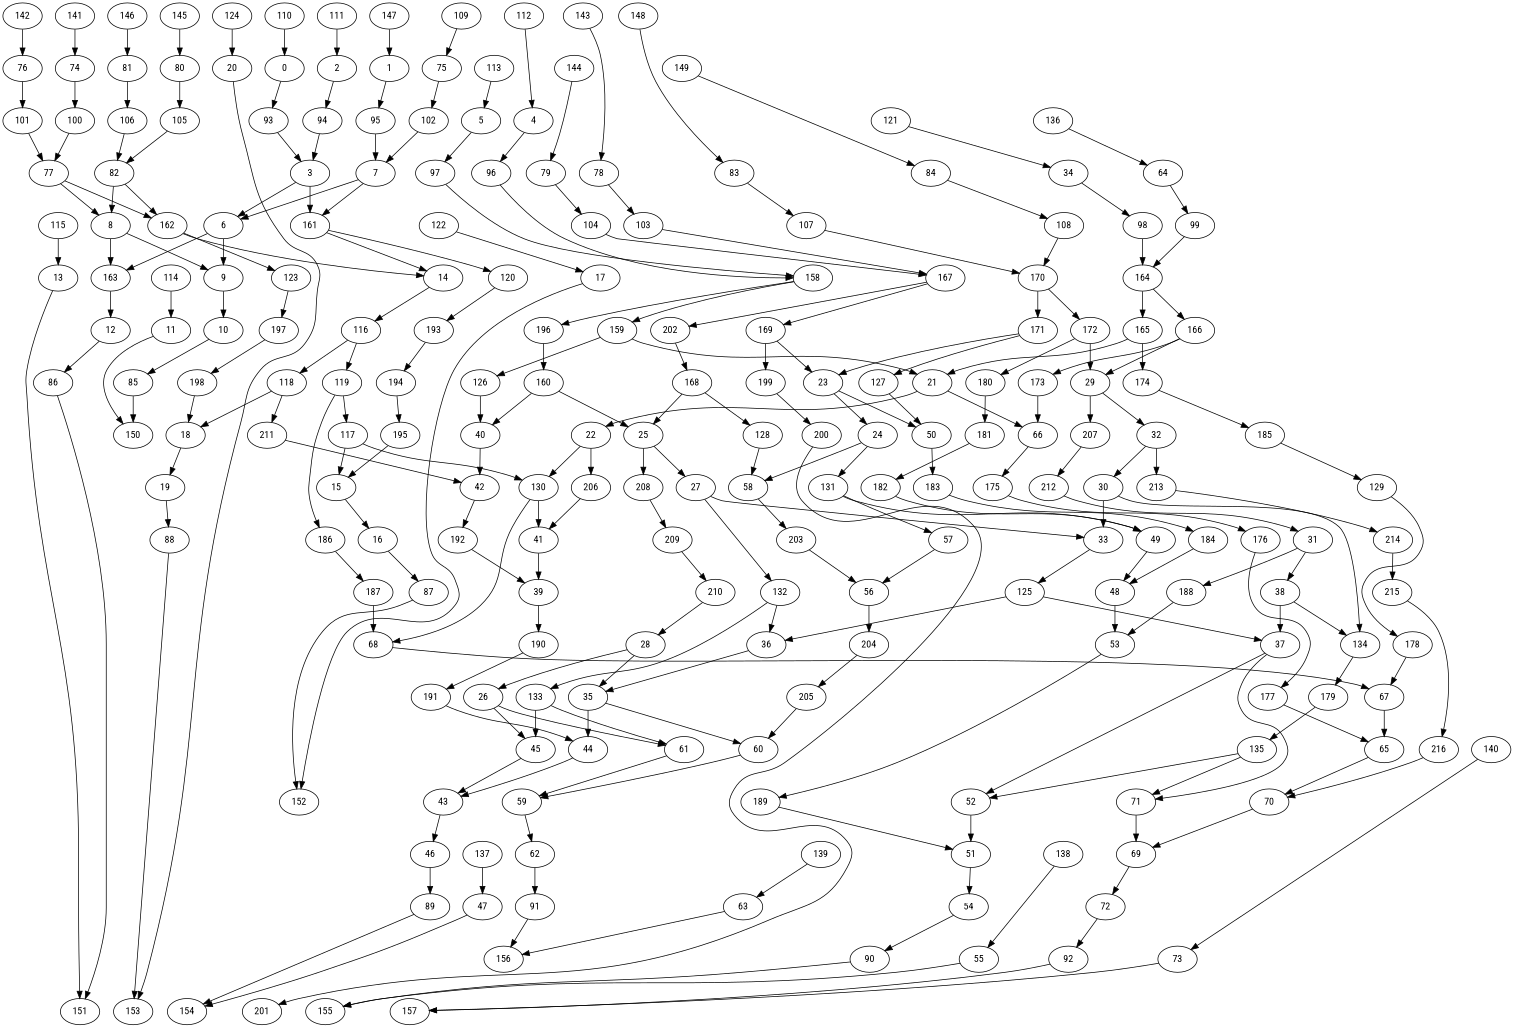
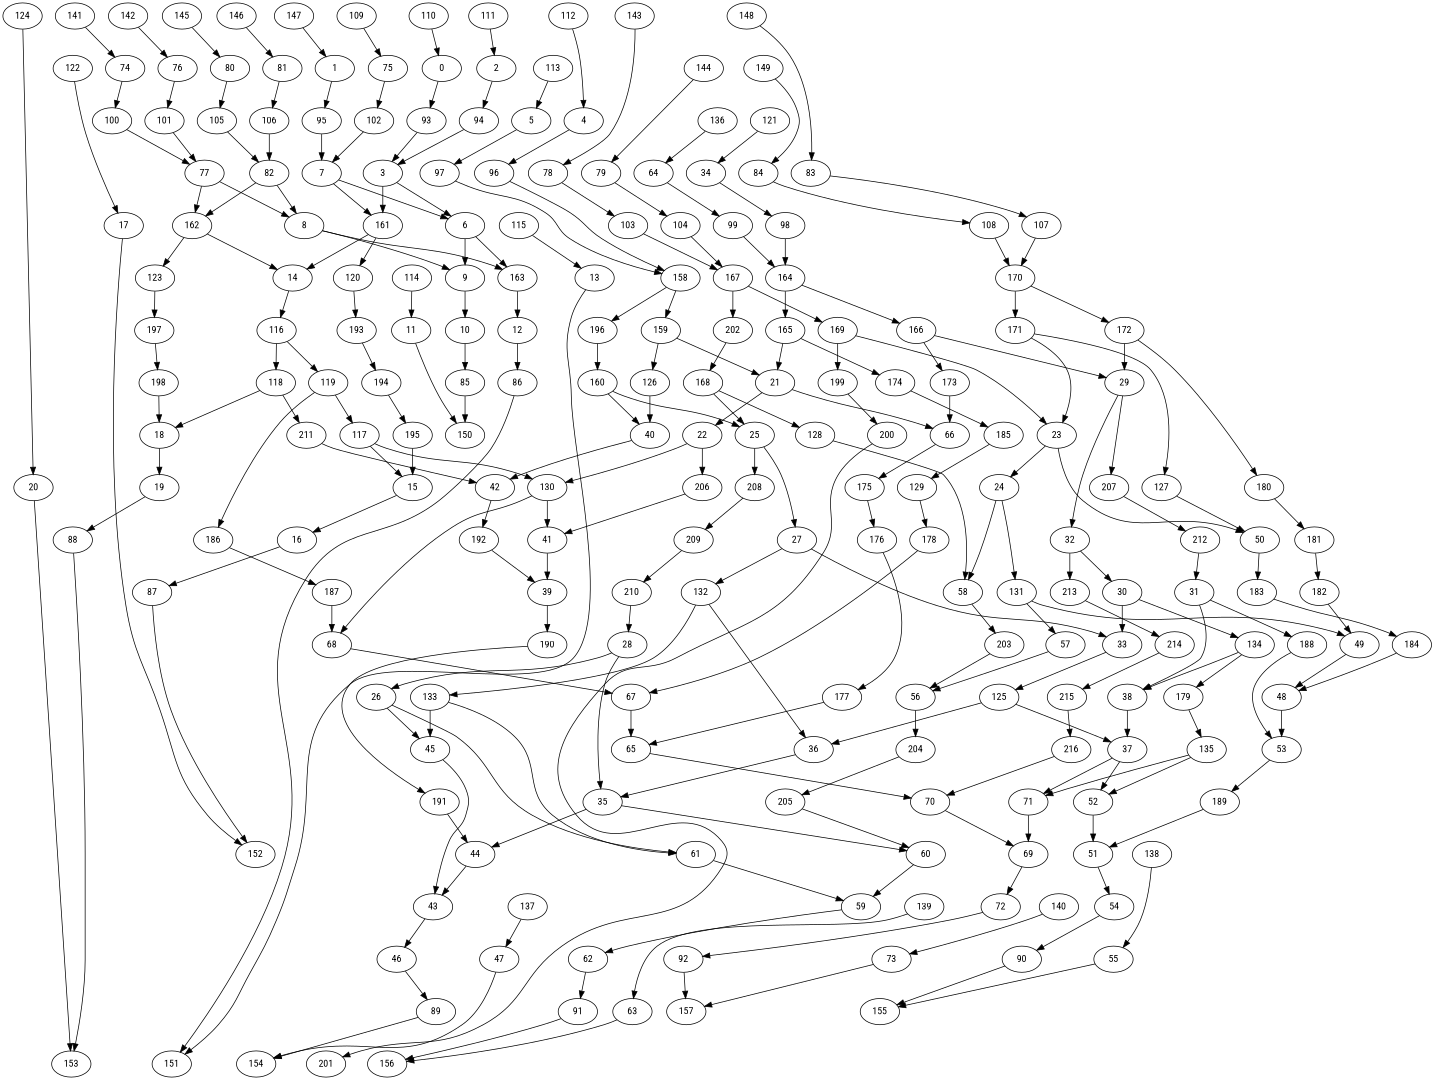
edge "38" -> "134": reversed
